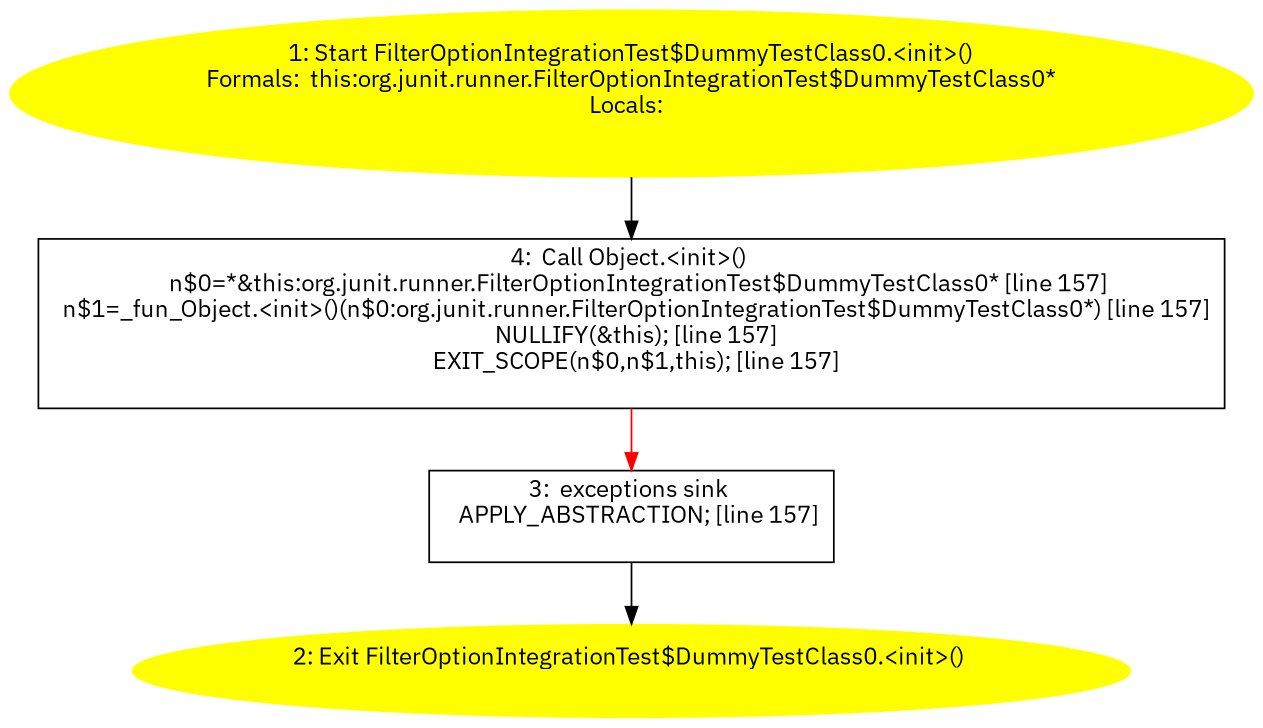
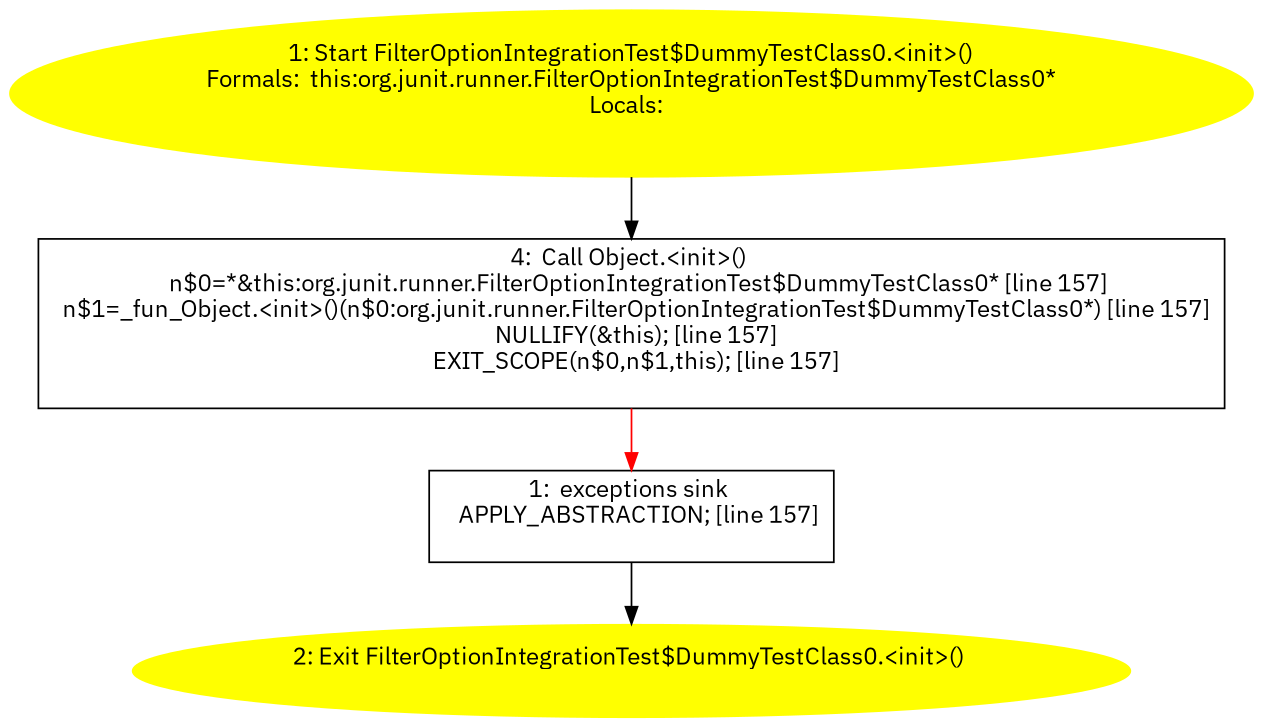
node "3:  exceptions sink APPLY_ABSTRACTION; [line 157]": label "3:  exceptions sink APPLY_ABSTRACTION; [line 157]" -> "1:  exceptions sink APPLY_ABSTRACTION; [line 157]"
